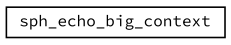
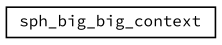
node "sph_echo_big_context": label "sph_echo_big_context" -> "sph_big_big_context"
